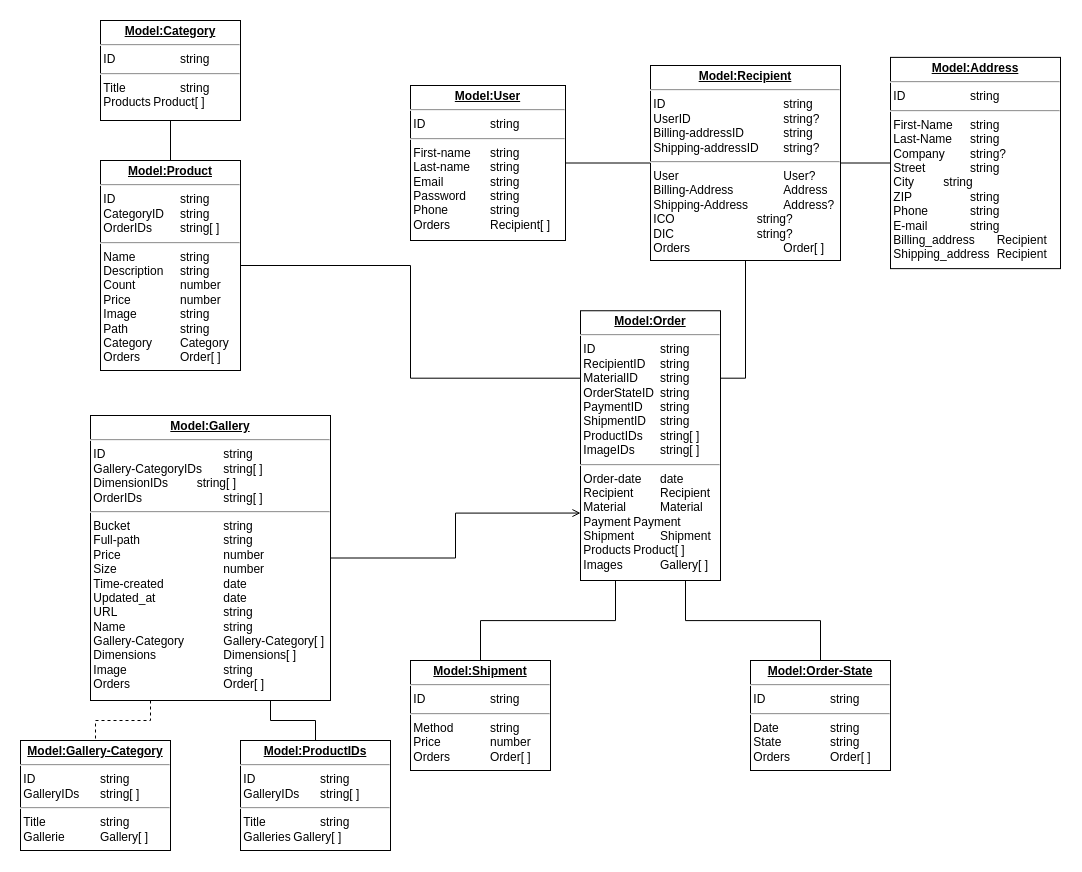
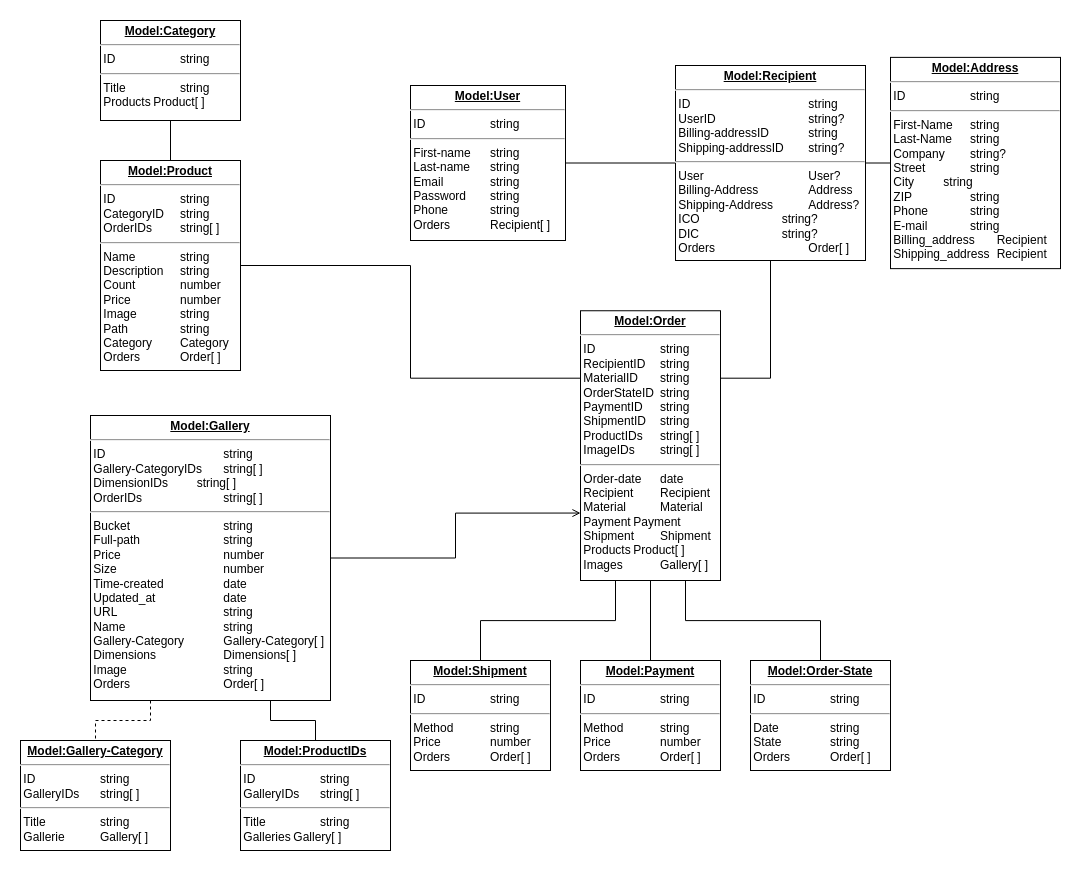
node "Model:Recipient ID string UserID string? Billing-addressID string Shipping-addressID string? User User? Billing-Address Address Shipping-Address Address? ICO string? DIC string? Orders Order[ ]": moved (746, 163) -> (771, 163)
edge "Model:Order ID string RecipientID string MaterialID string OrderStateID string PaymentID string ShipmentID string ProductIDs string[ ] ImageIDs string[ ] Order-date date Recipient Recipient Material Material Payment Payment Shipment Shipment Products Product[ ] Images Gallery[ ]" -- "Model:Payment ID string Method string Price number Orders Order[ ]": added
node "Model:Payment ID string Method string Price number Orders Order[ ]": added
